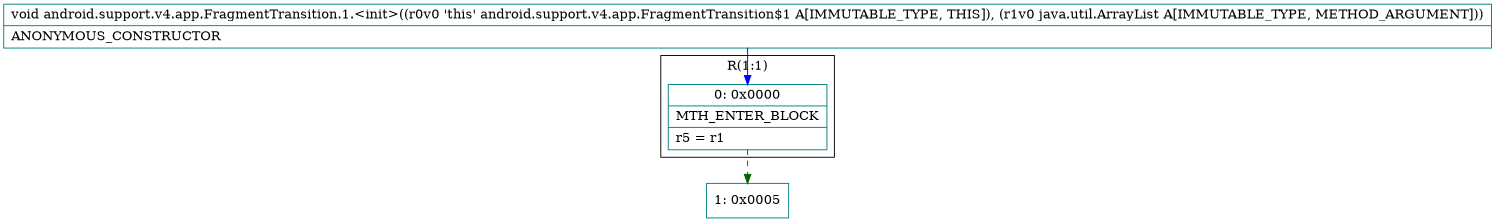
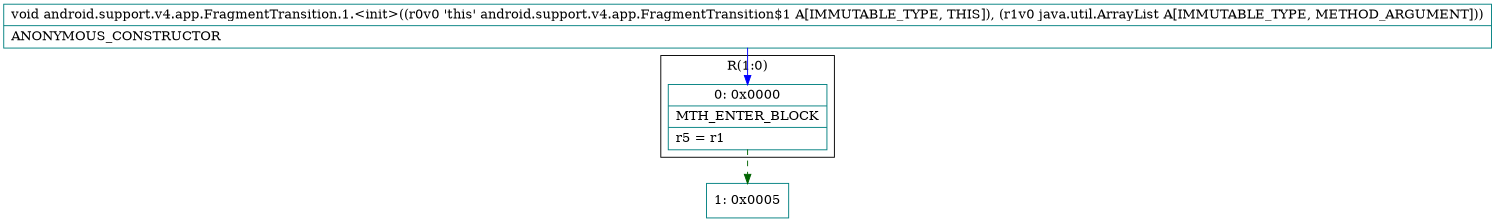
cluster "R(1:1)": label "R(1:1)" -> "R(1:0)"
